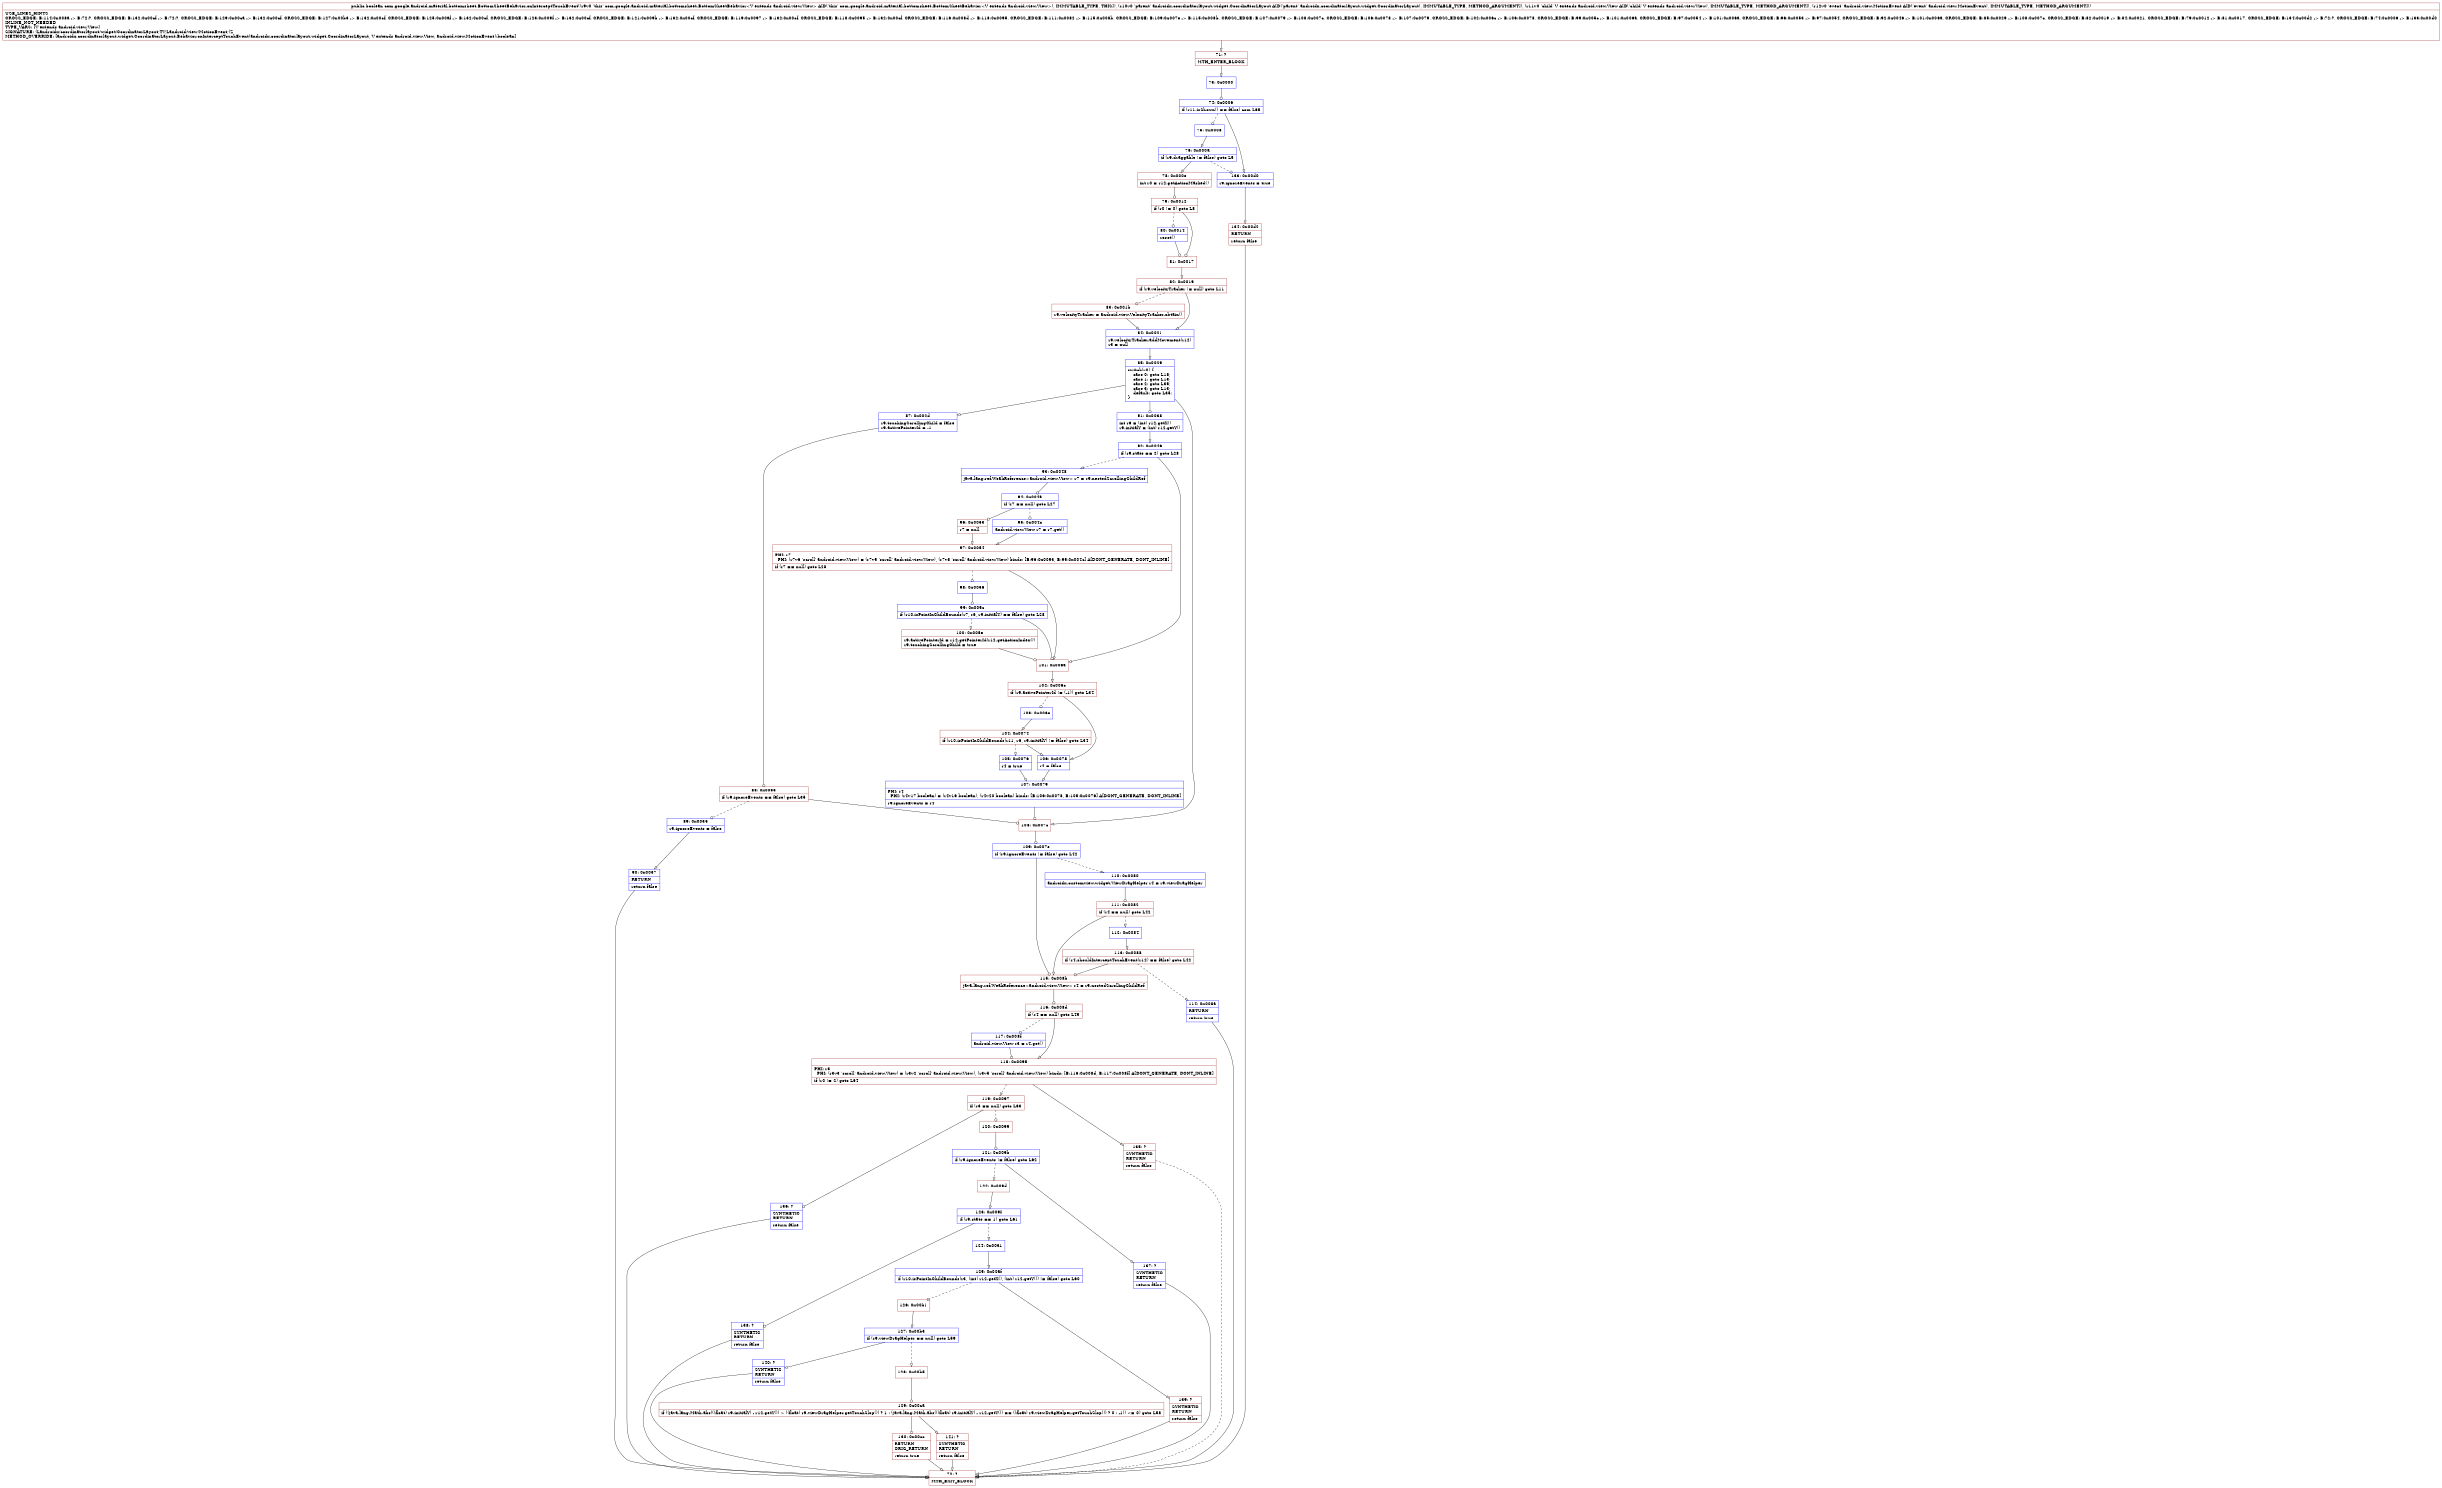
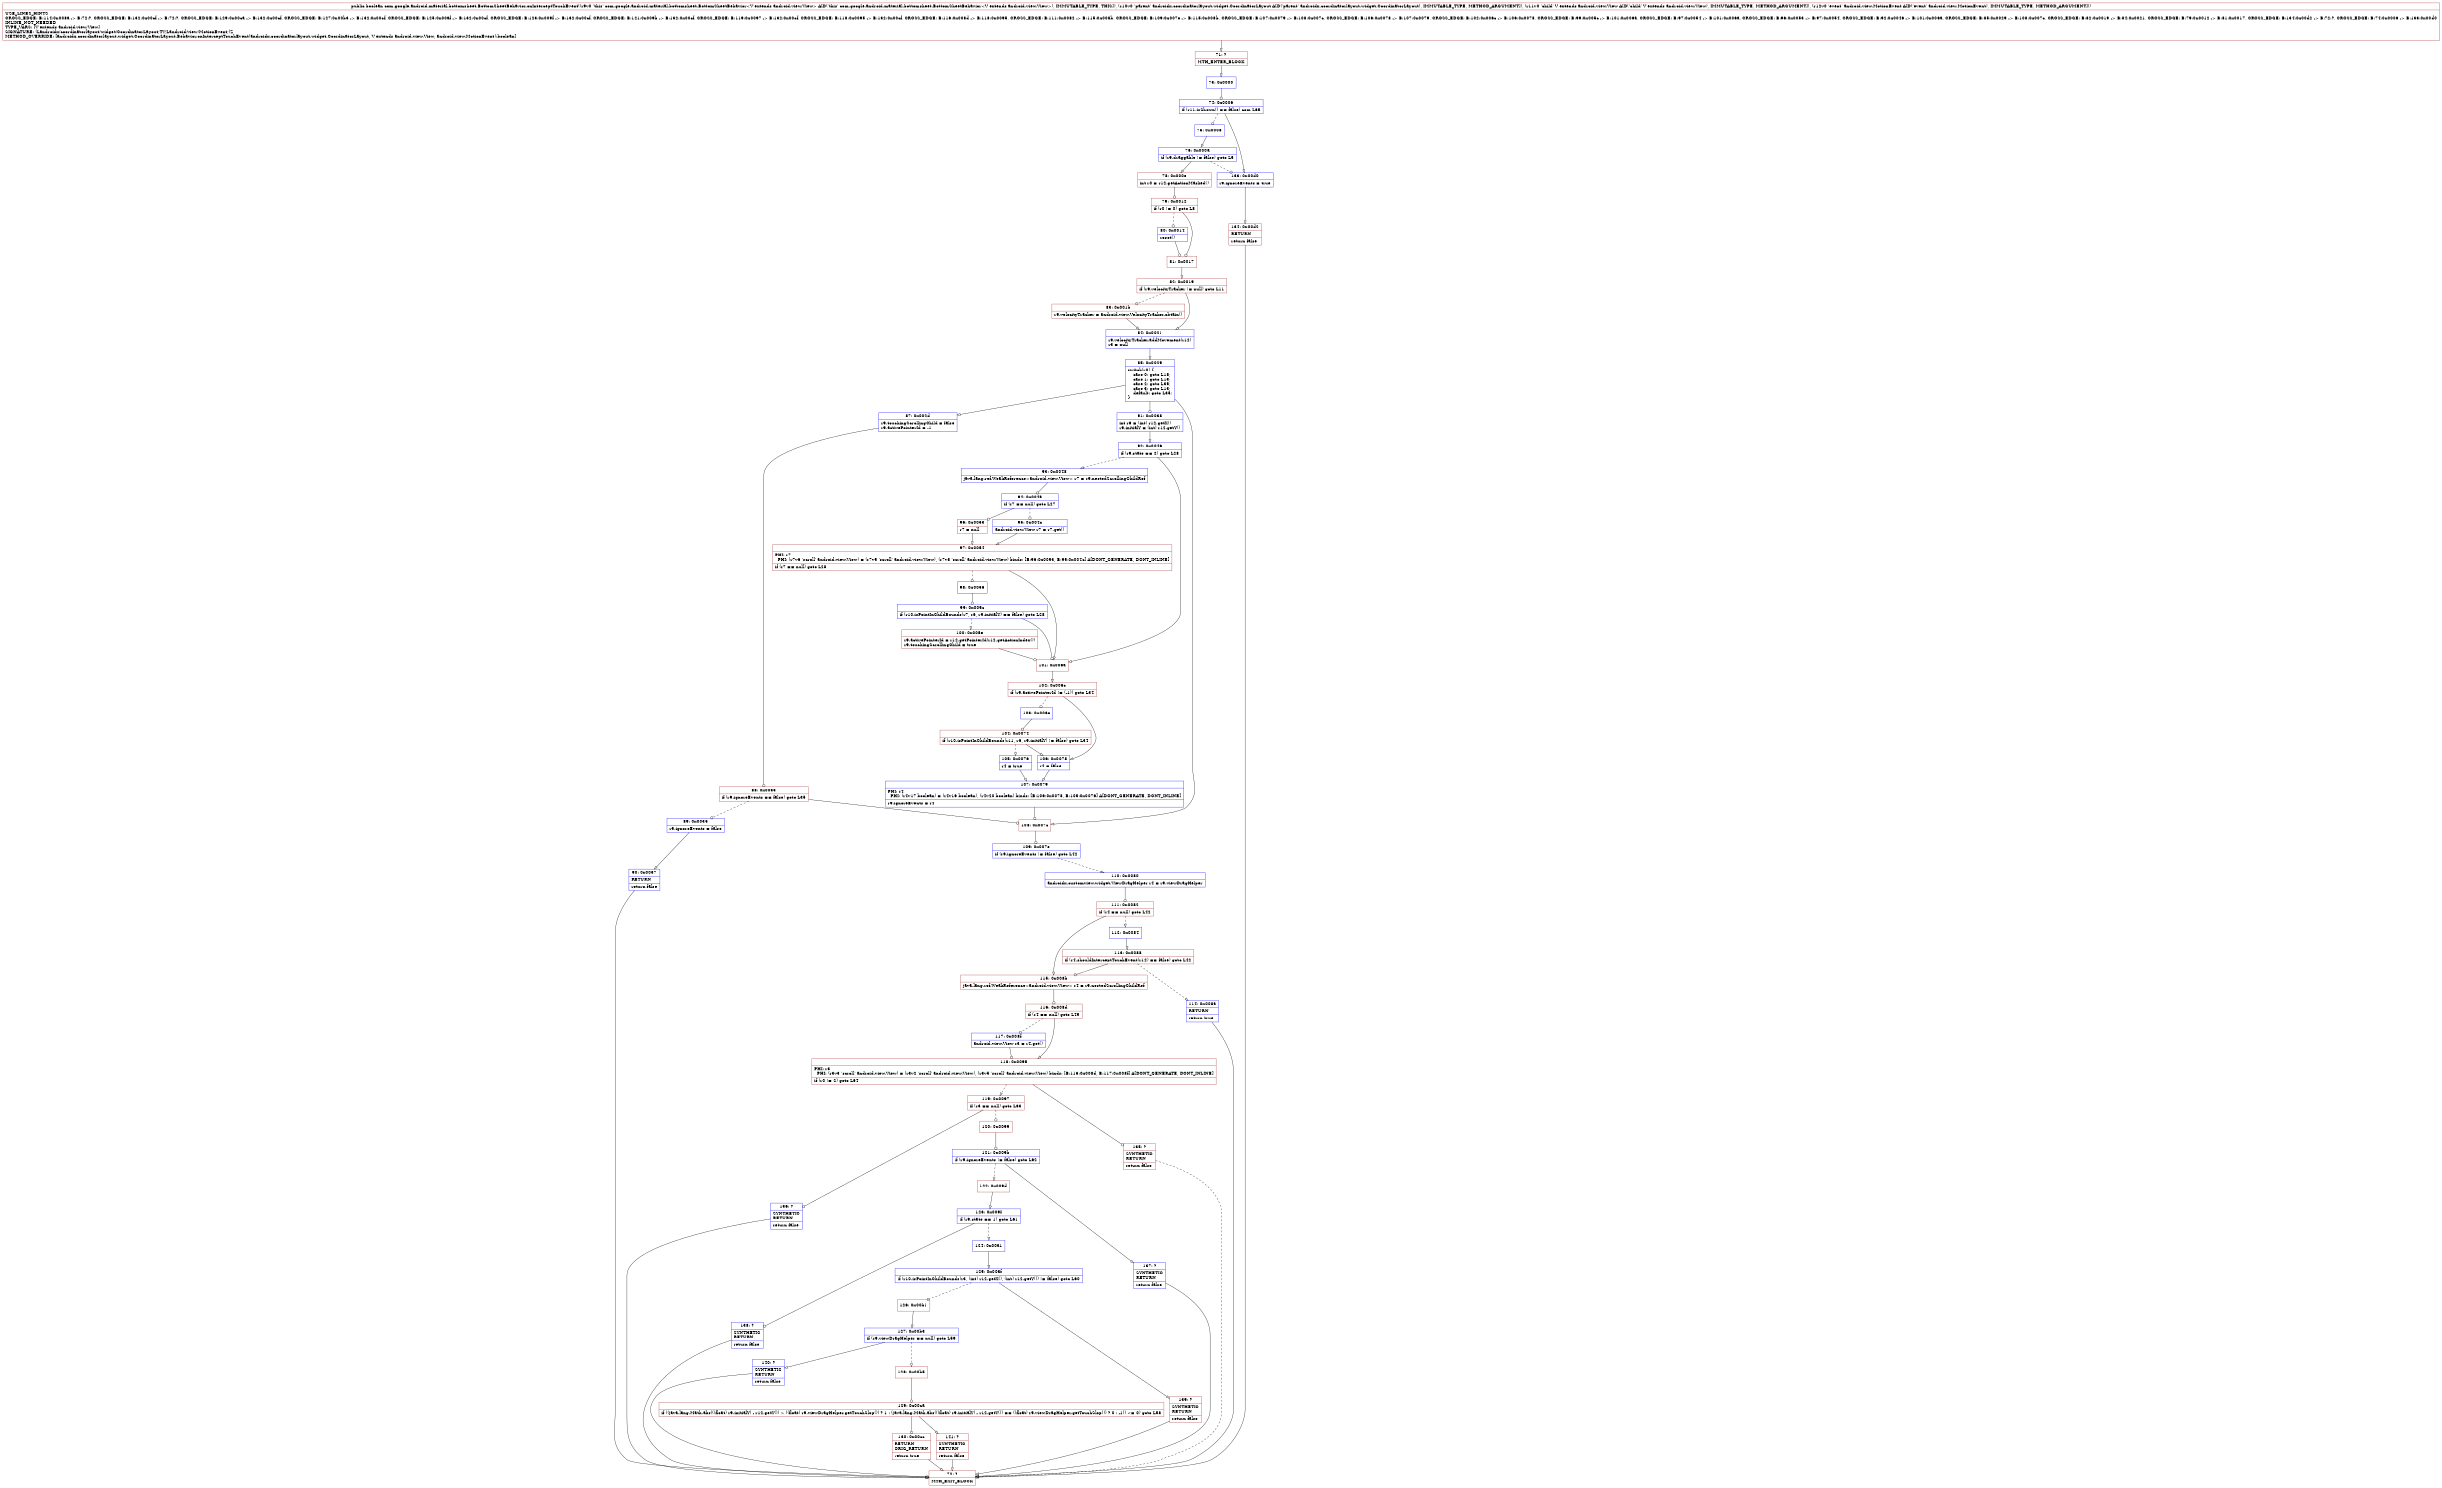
edge "103: 0x006e" -> "104: 0x0074": arrowhead onormal -> odot
edge "109: 0x007e" -> "115: 0x008b": removed
edge "118: 0x0095" -> "135: ?": arrowhead onormal -> odot
